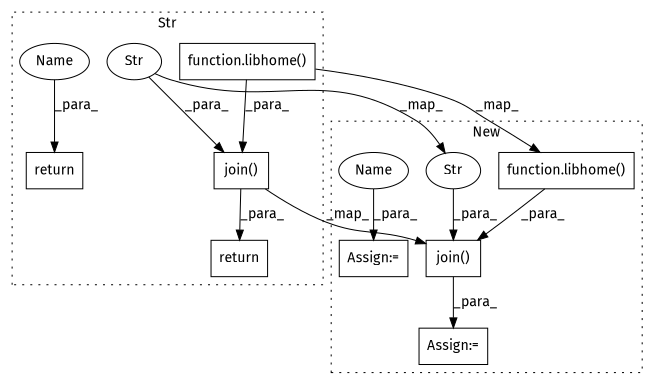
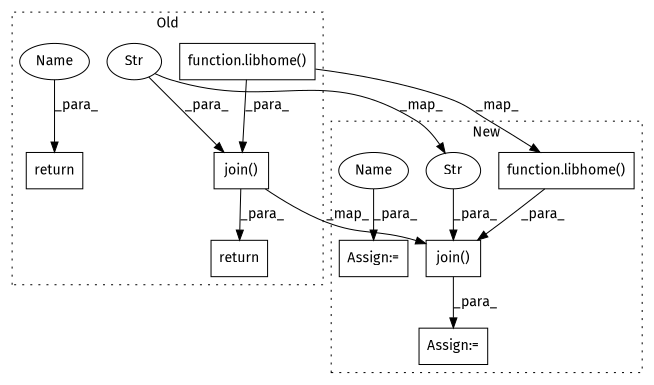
cluster "Str": label "Str" -> "Old"
